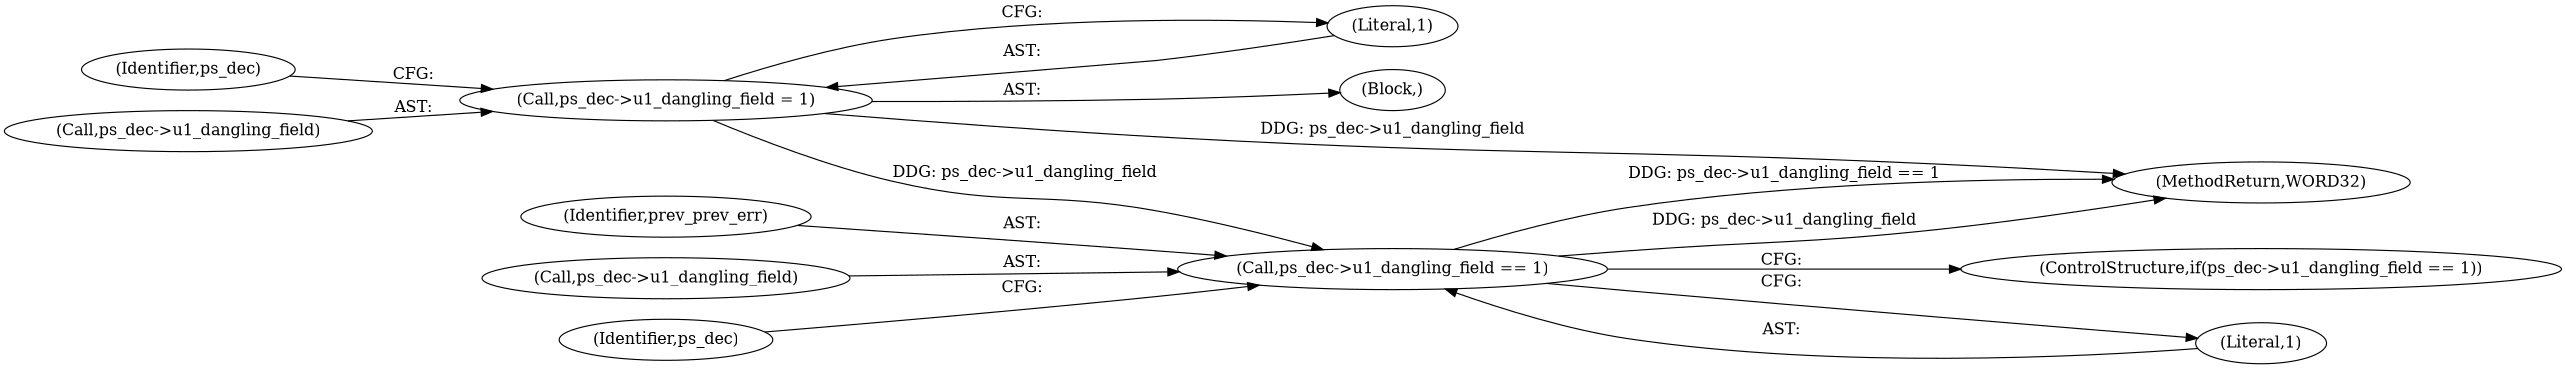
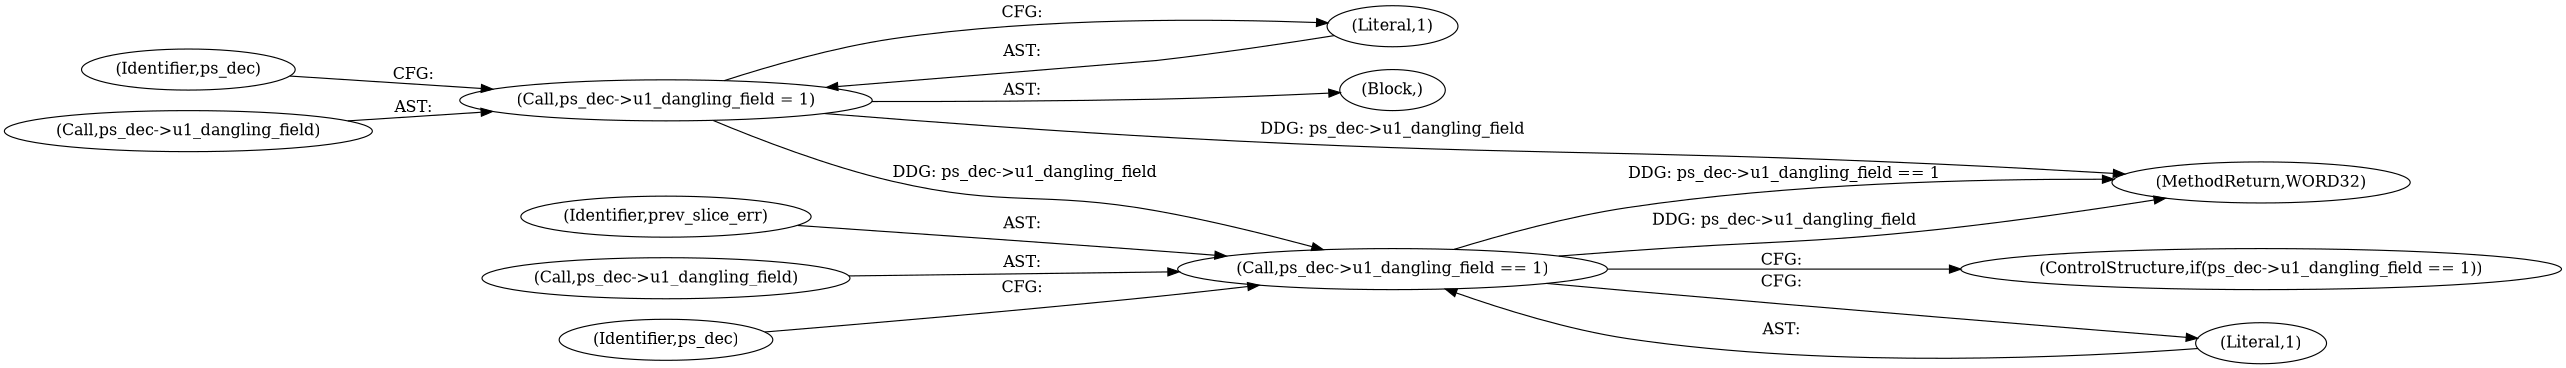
node "(Identifier,prev_prev_err)": label "(Identifier,prev_prev_err)" -> "(Identifier,prev_slice_err)"
